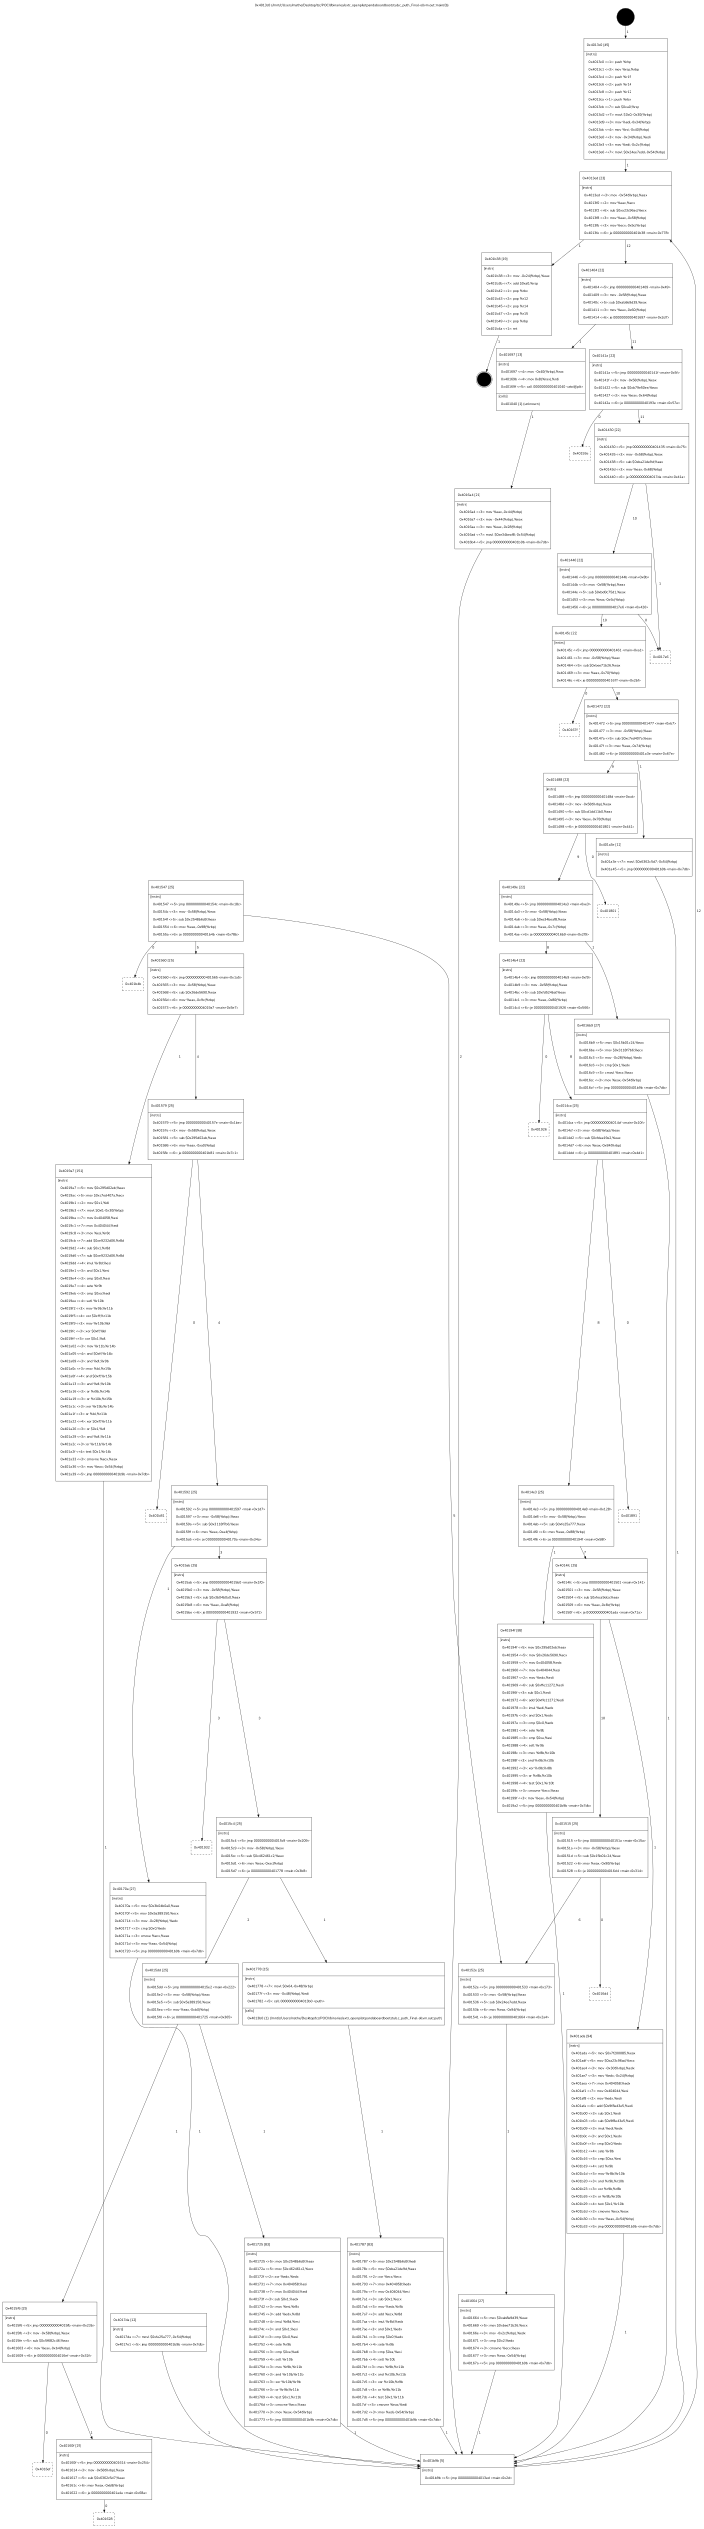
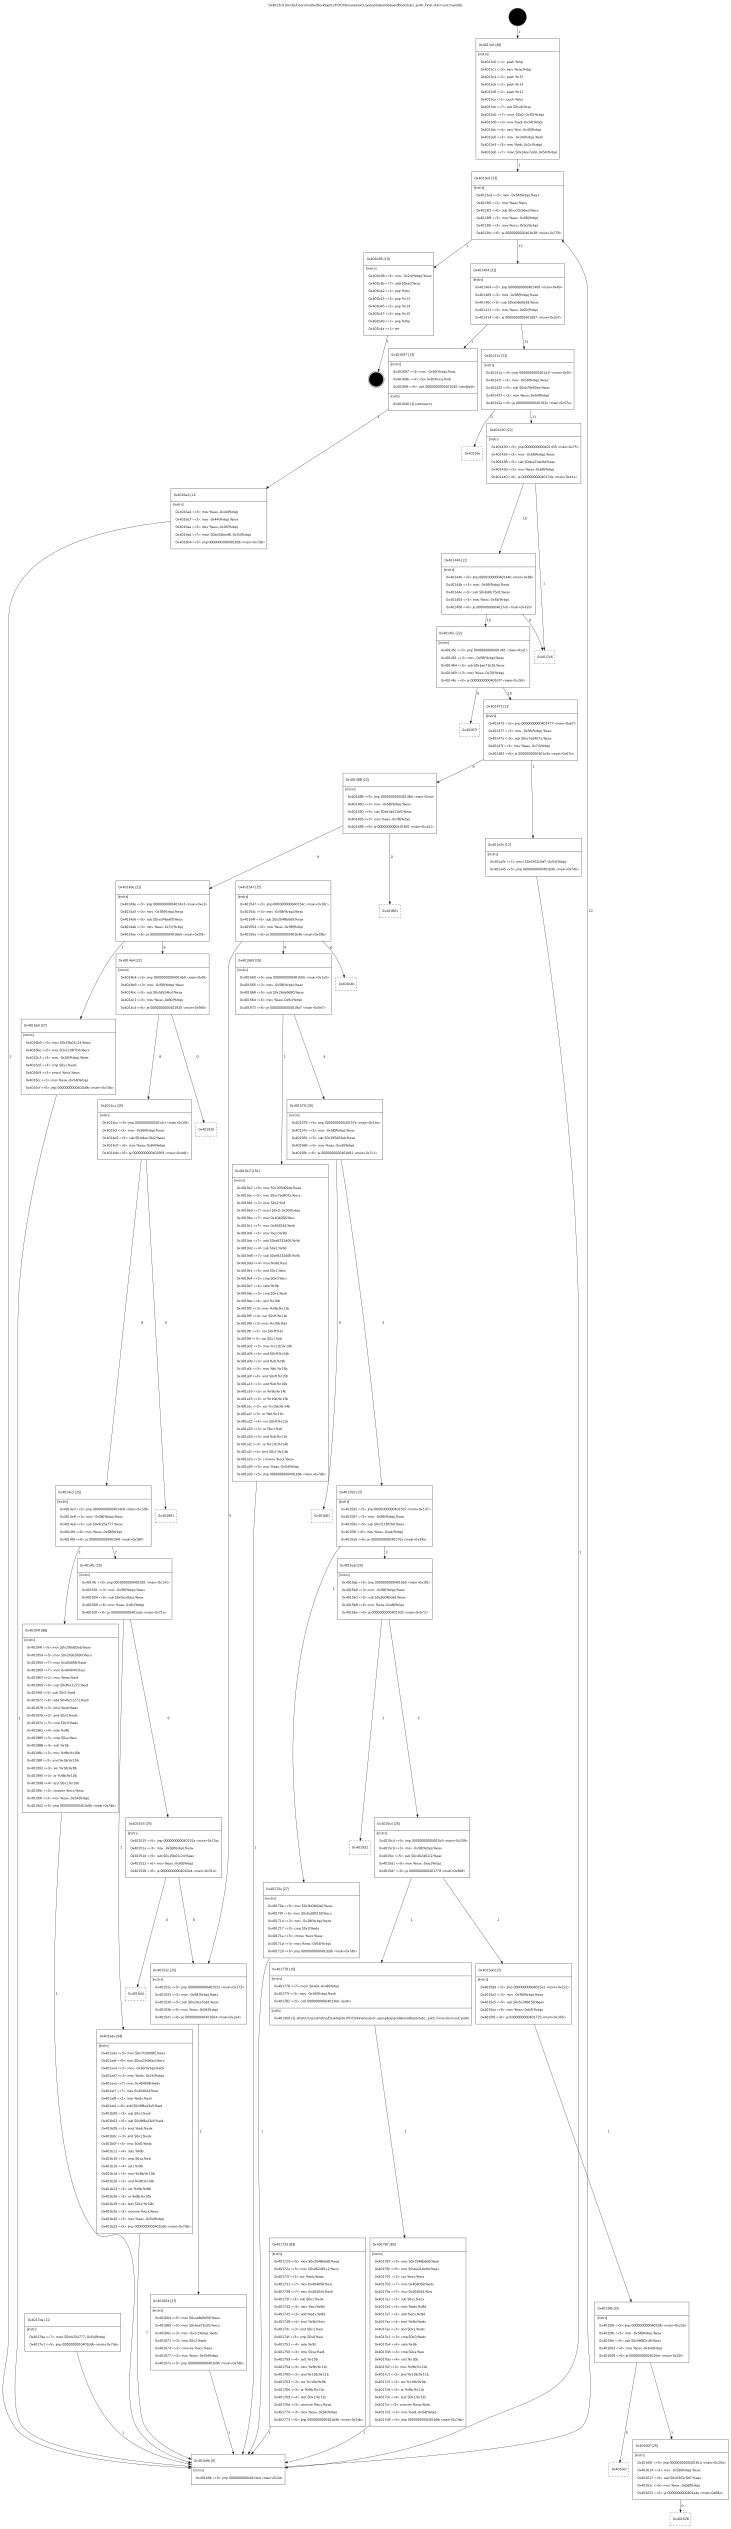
edge "0x4014fc [25]" -> "0x401515 [25]": label " 10" -> " 6"
edge "0x4015dd [25]" -> "0x401725 [83]": removed, label "1"
